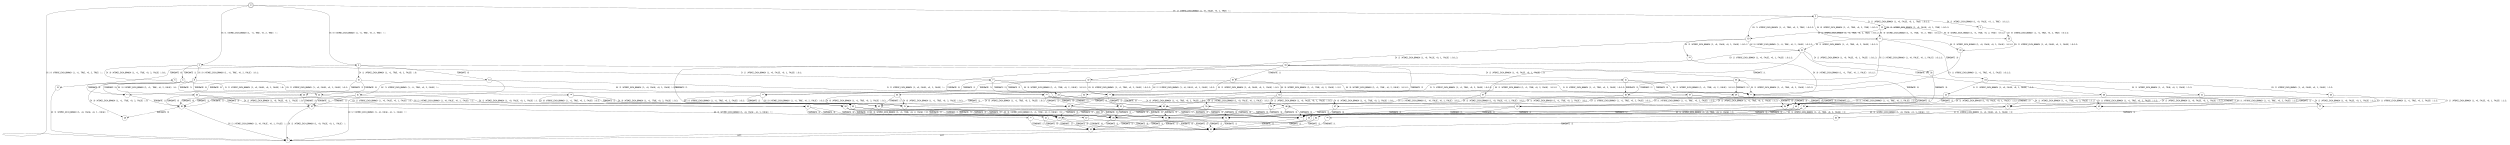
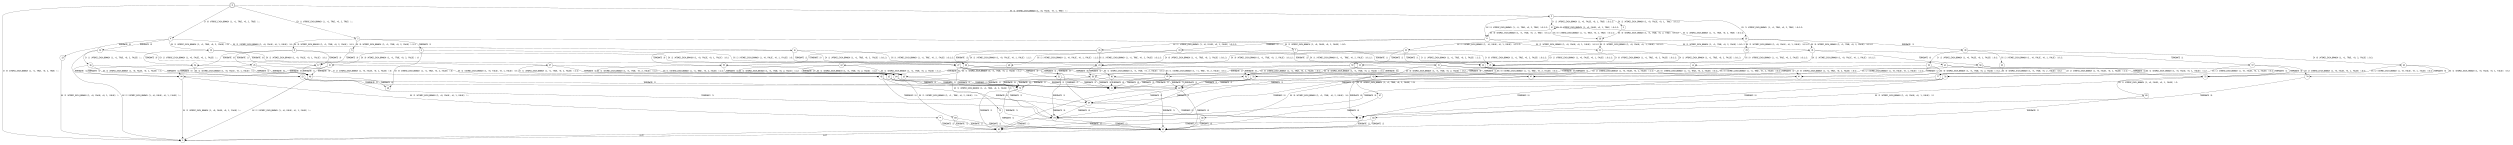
edge "59" -> "30": now "10" -> "30"
edge "15" -> "25": removed, label "TERMINATE !1"
edge "43" -> "66": label "EXCH !0" -> "TERMINATE !0"
edge "49" -> "69": reversed
